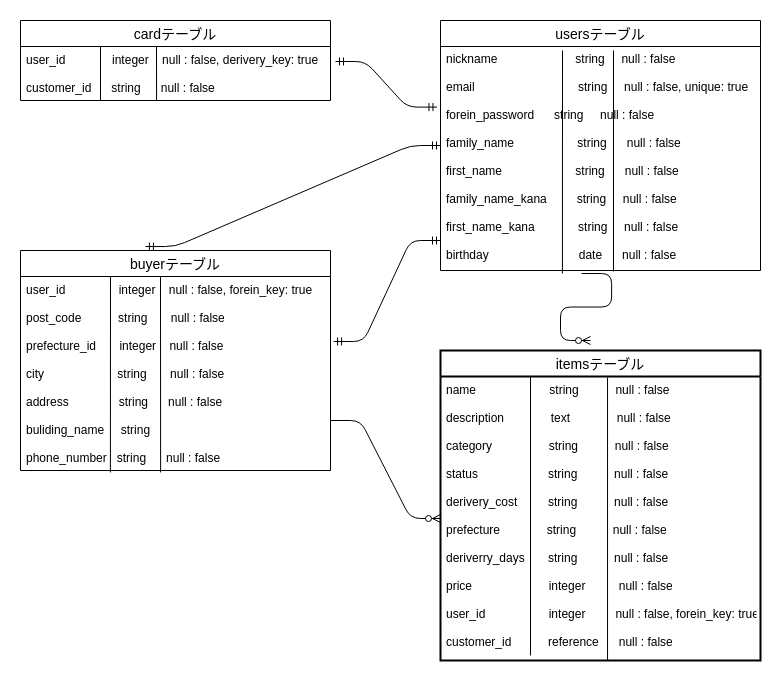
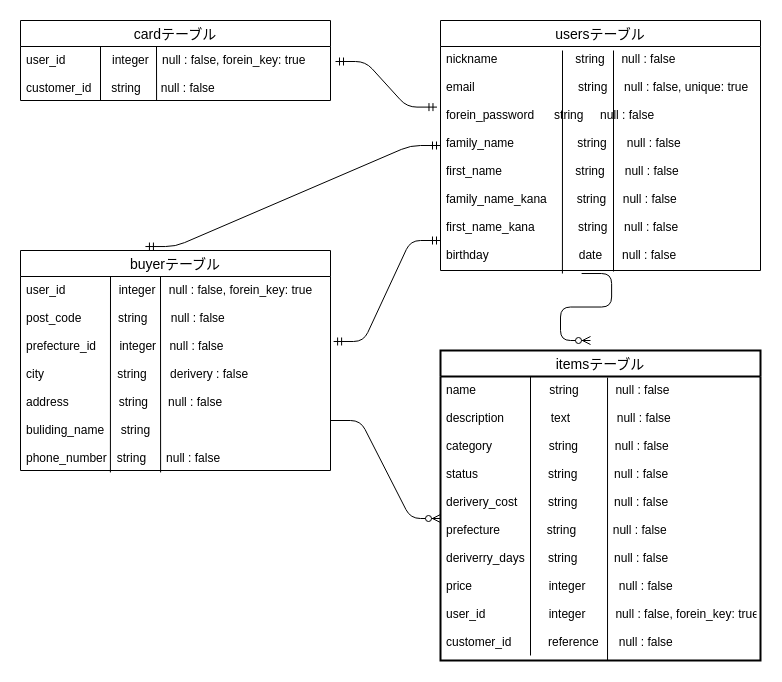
node "user_id integer null : false, derivery_key: true customer_id string null : false": label "user_id integer null : false, derivery_key: true customer_id string null : false" -> "user_id integer null : false, forein_key: true customer_id string null : false"
node "user_id integer null : false, forein_key: true post_code string null : false prefecture_id integer null : false city string null : false address string null : false buliding_name string phone_number string null : false": label "user_id integer null : false, forein_key: true post_code string null : false prefecture_id integer null : false city string null : false address string null : false buliding_name string phone_number string null : false" -> "user_id integer null : false, forein_key: true post_code string null : false prefecture_id integer null : false city string derivery : false address string null : false buliding_name string phone_number string null : false"
